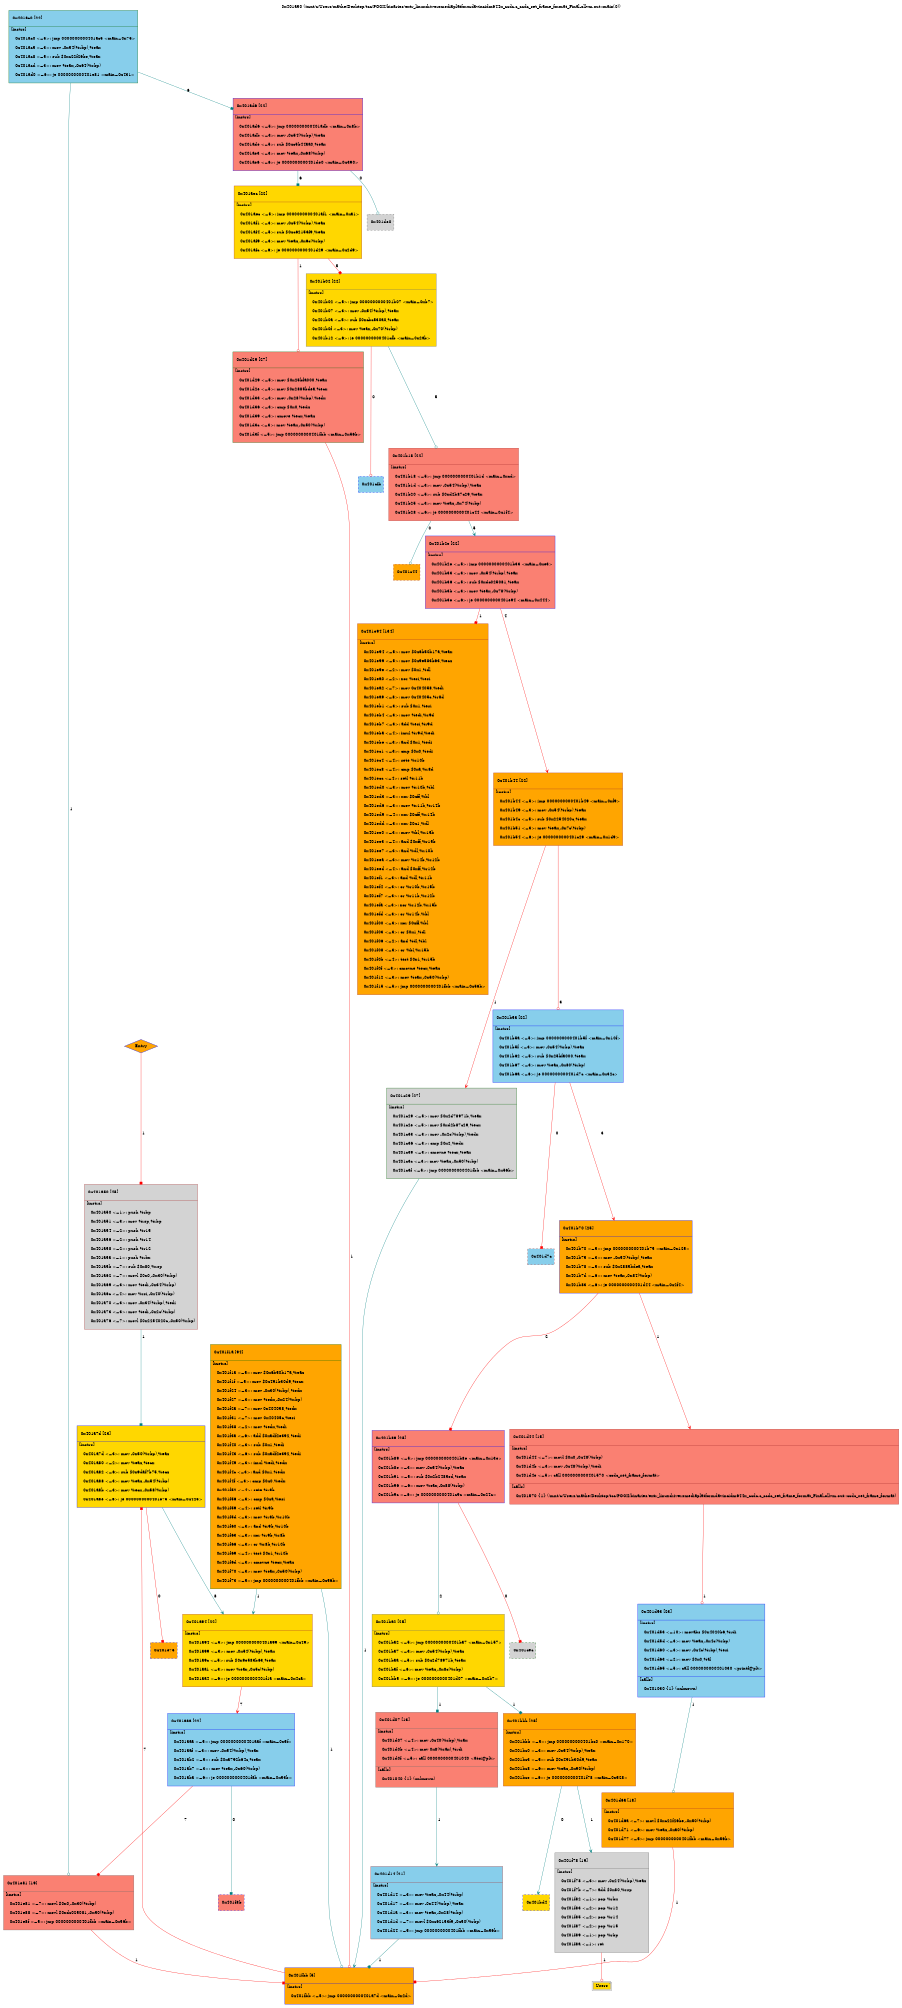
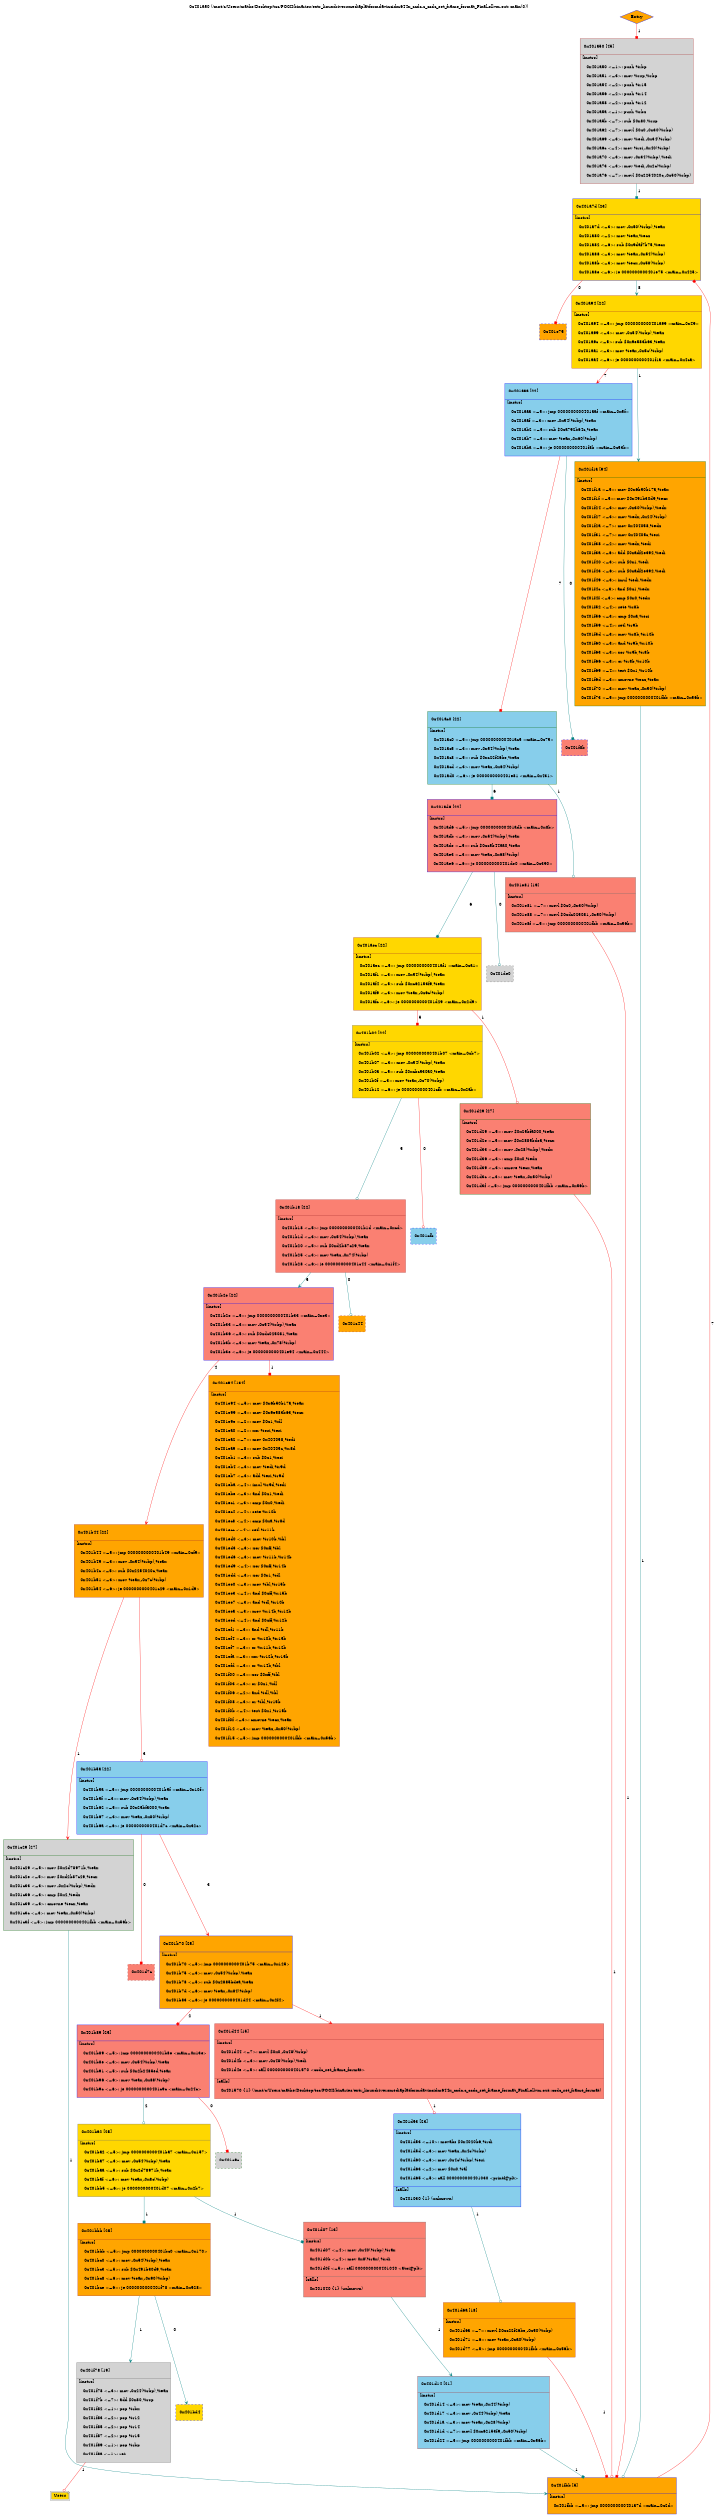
node "0x401d7c": fillcolor skyblue -> salmon
edge "0x401f1a [94]" -> "0x401a94 [22]": reversed
edge "0x401aaa [22]" -> "0x401e81 [19]": now "0x401aaa [22]" -> "0x401ac0 [22]"
